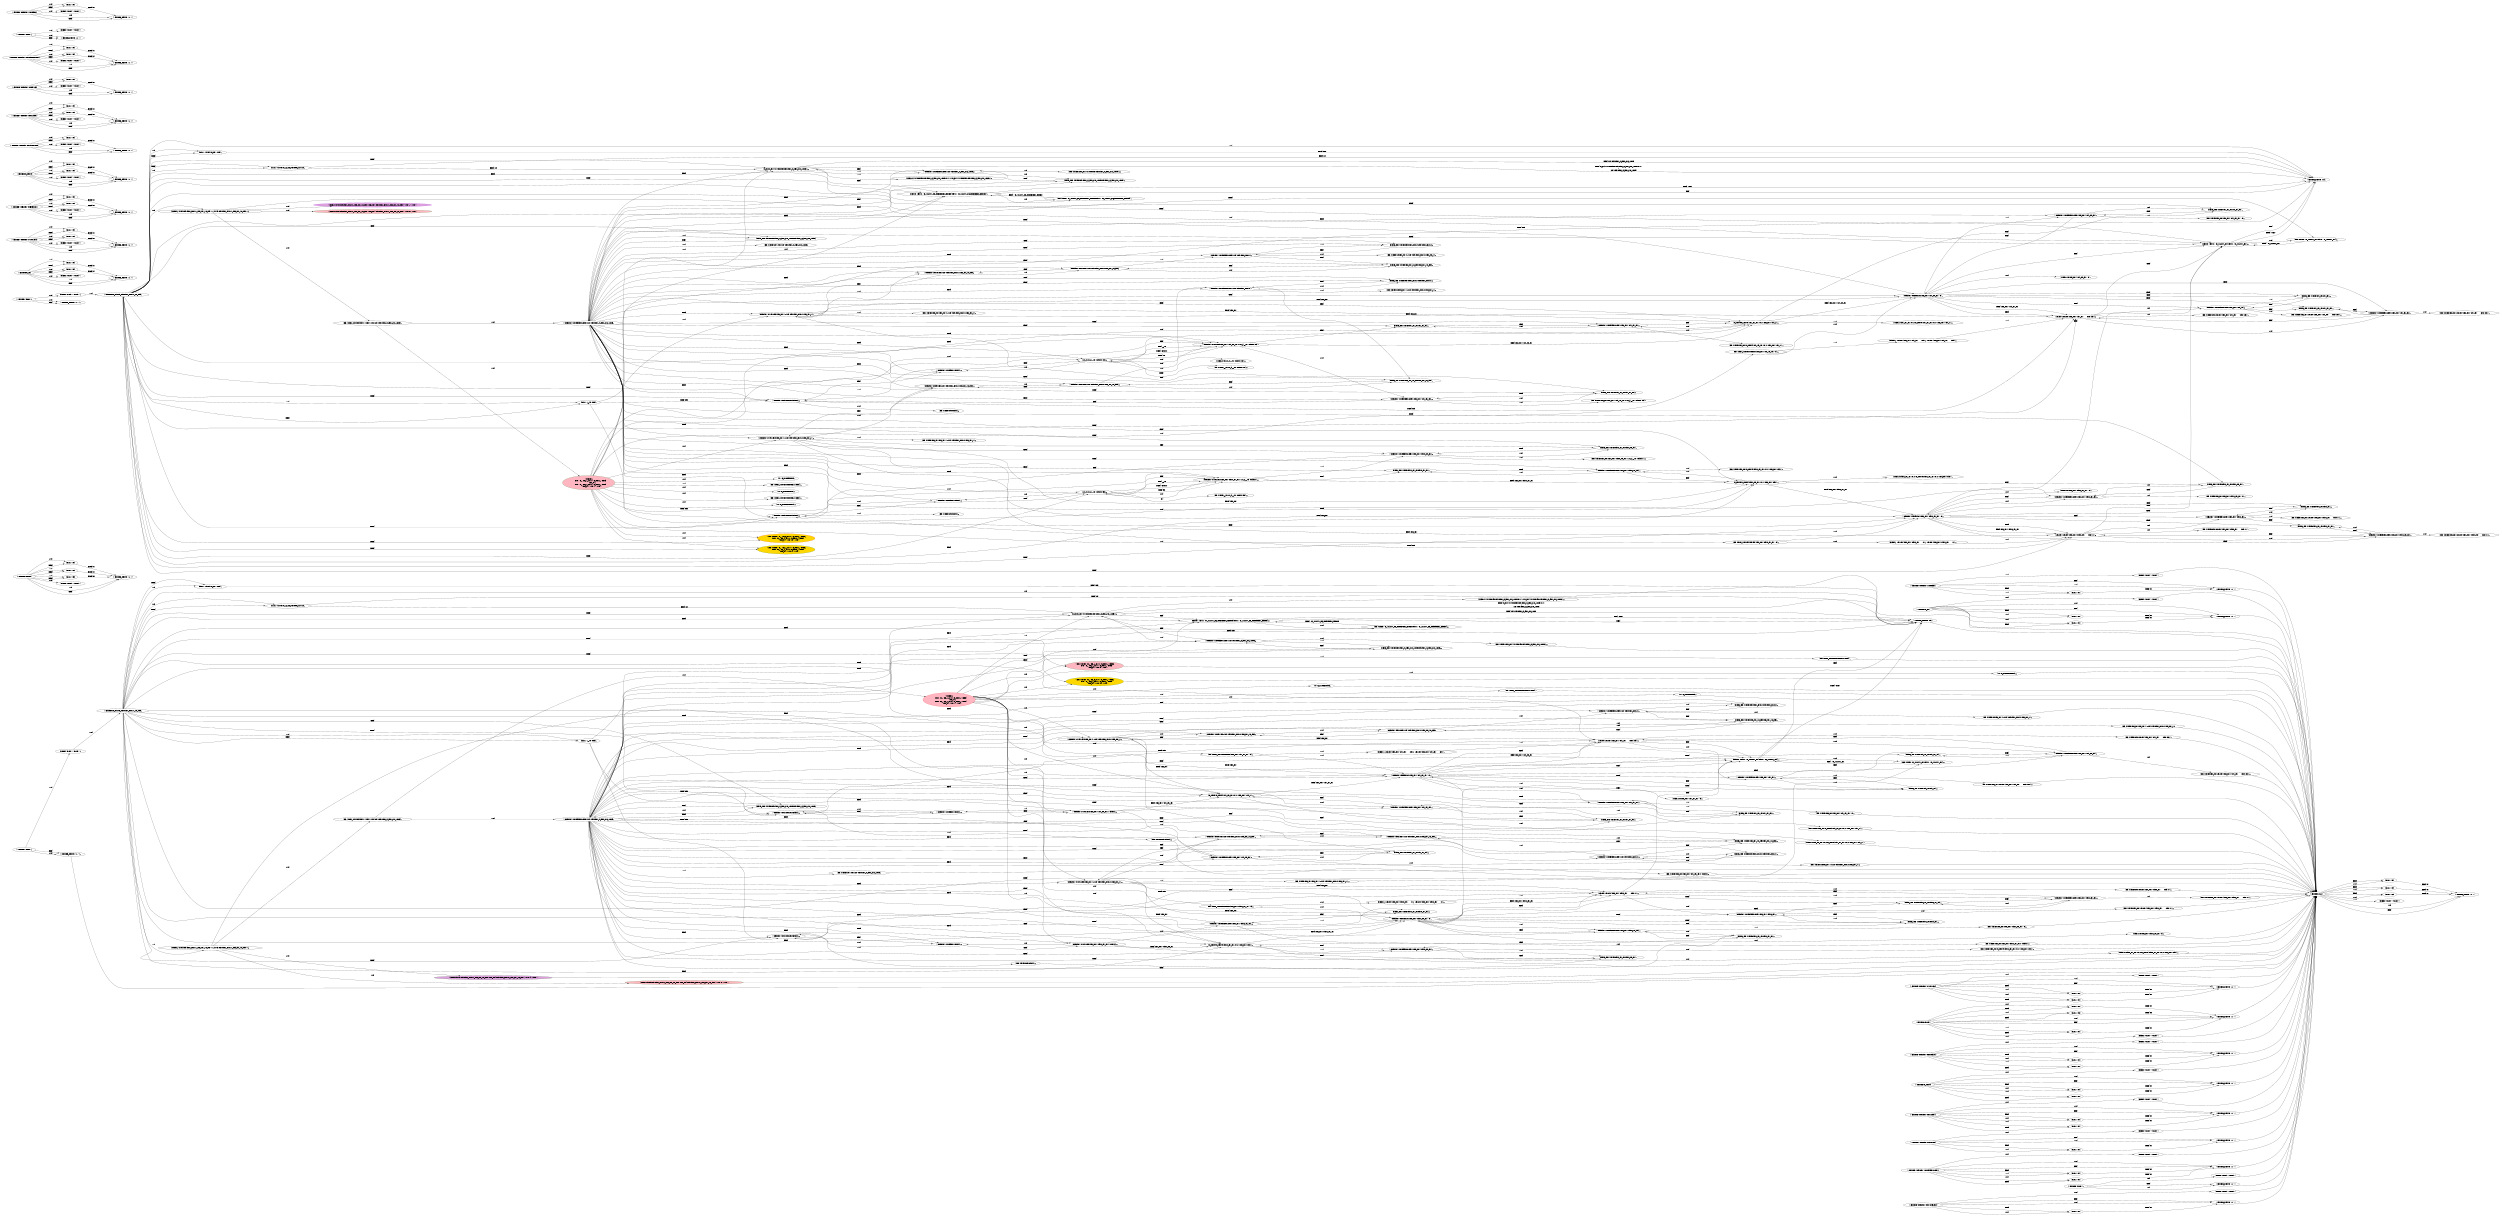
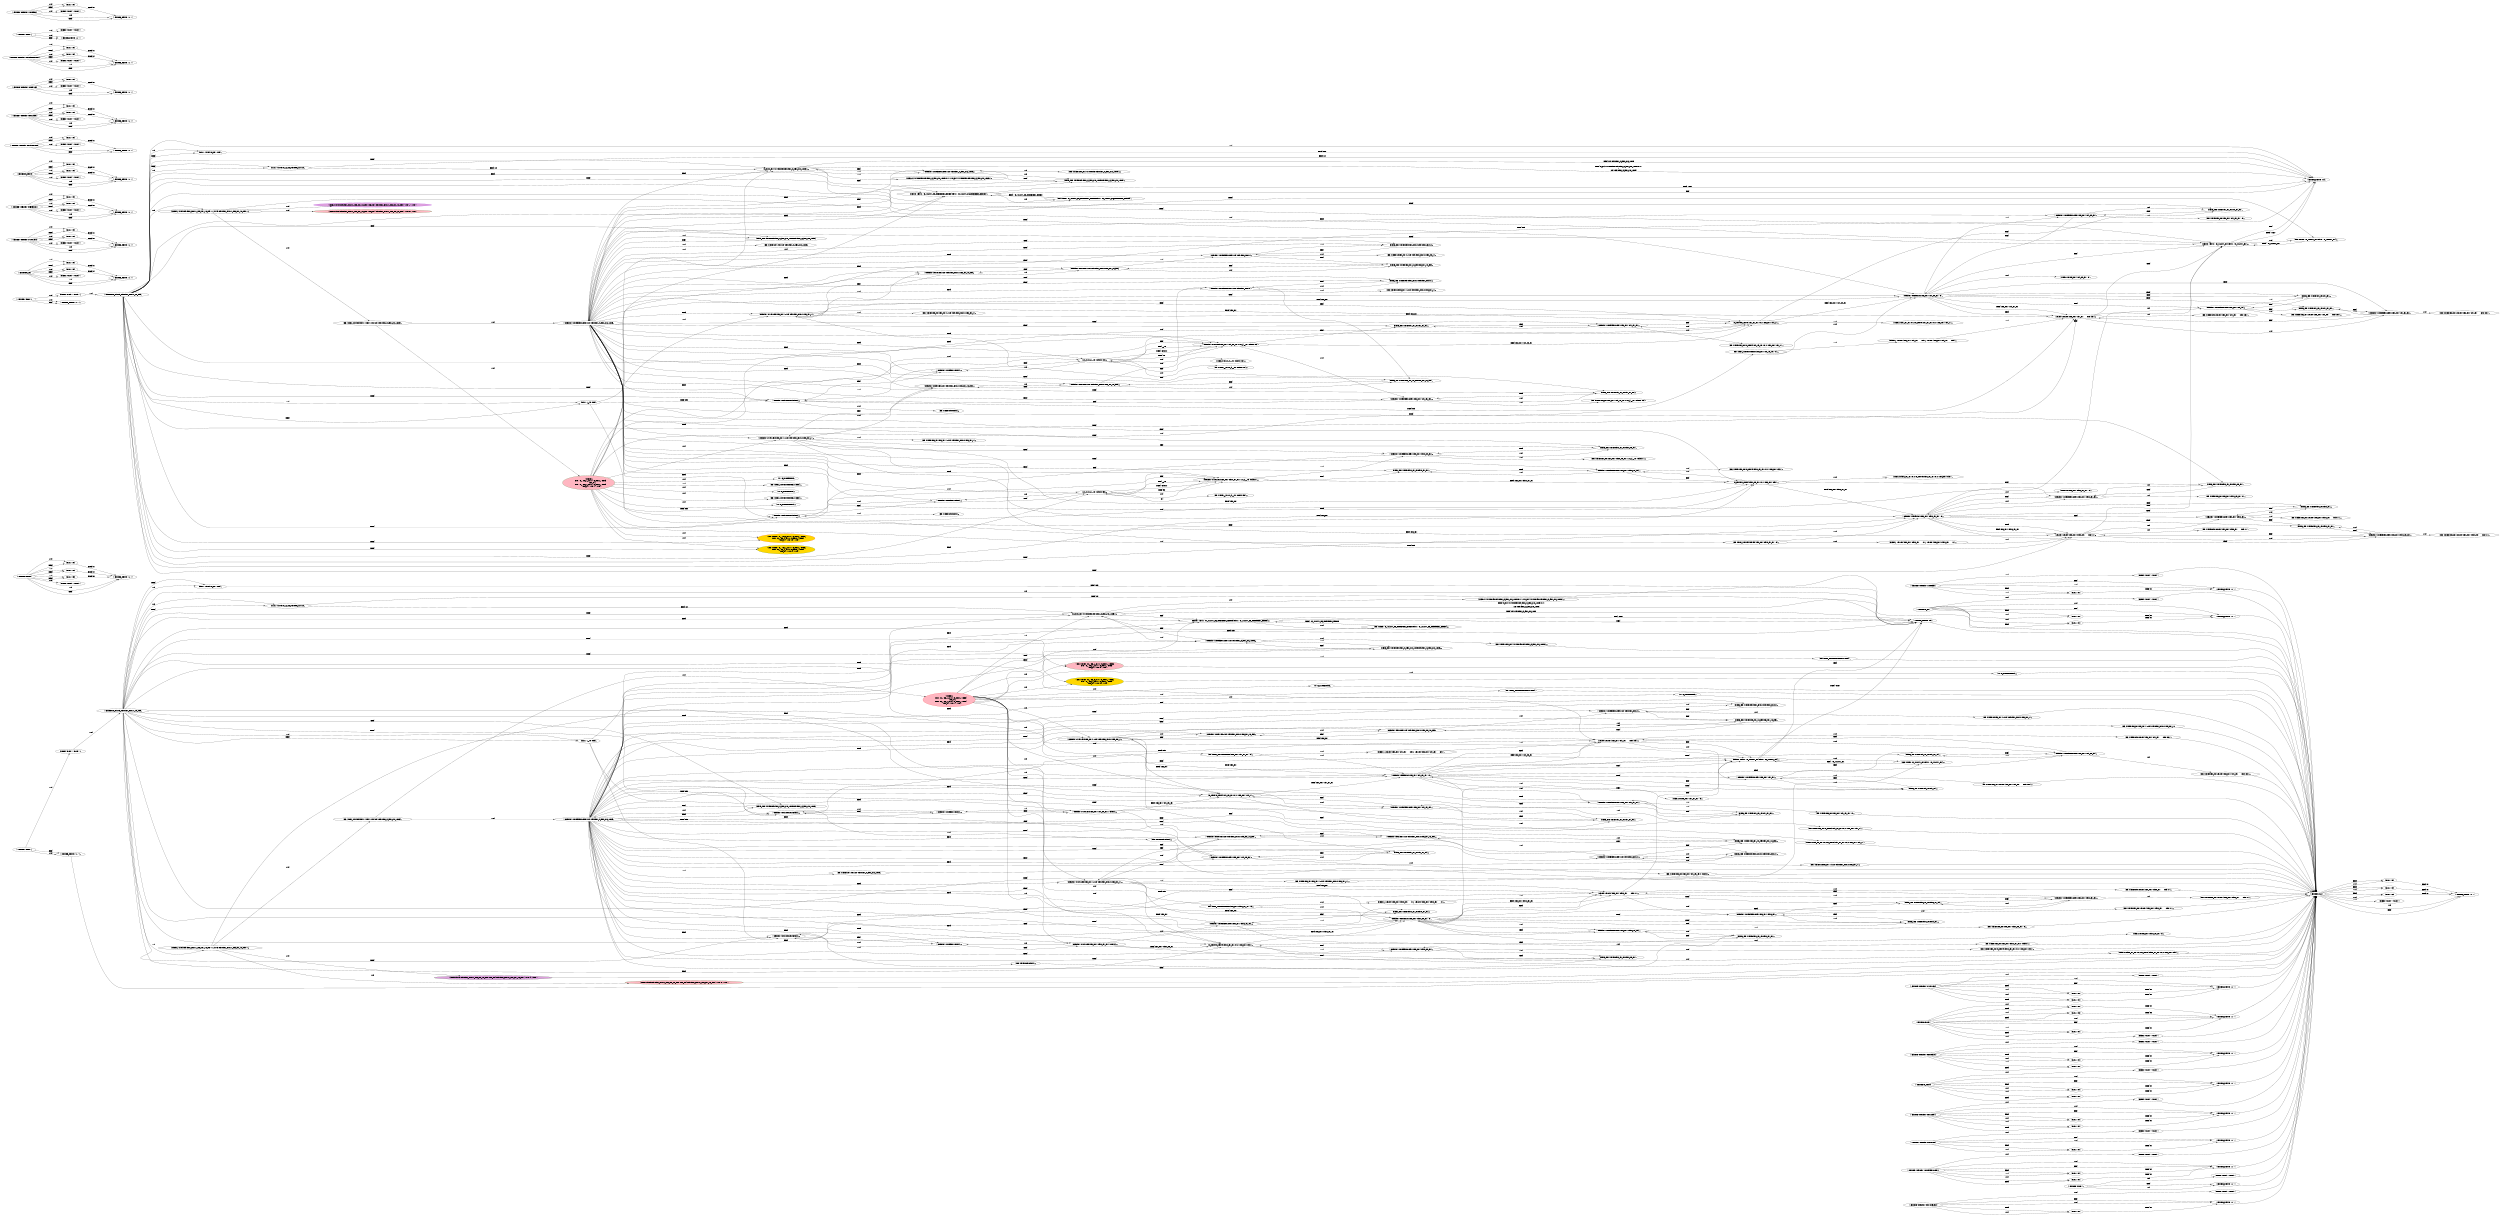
edge "(min_t,min_t(__u8, *data++, 20))" -> "(LITERAL,20,min_t(__u8, *data++, 20))": label "AST: " -> "CFG: "
edge "(min_t,min_t(__u8, *data++, 20))" -> "(IDENTIFIER,__u8,min_t(__u8, *data++, 20))": label "DDG: " -> "AST: "
